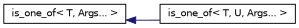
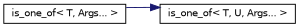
edge "is_one_of< T, U, Args... >" -> "is_one_of< T, Args... >": reversed
